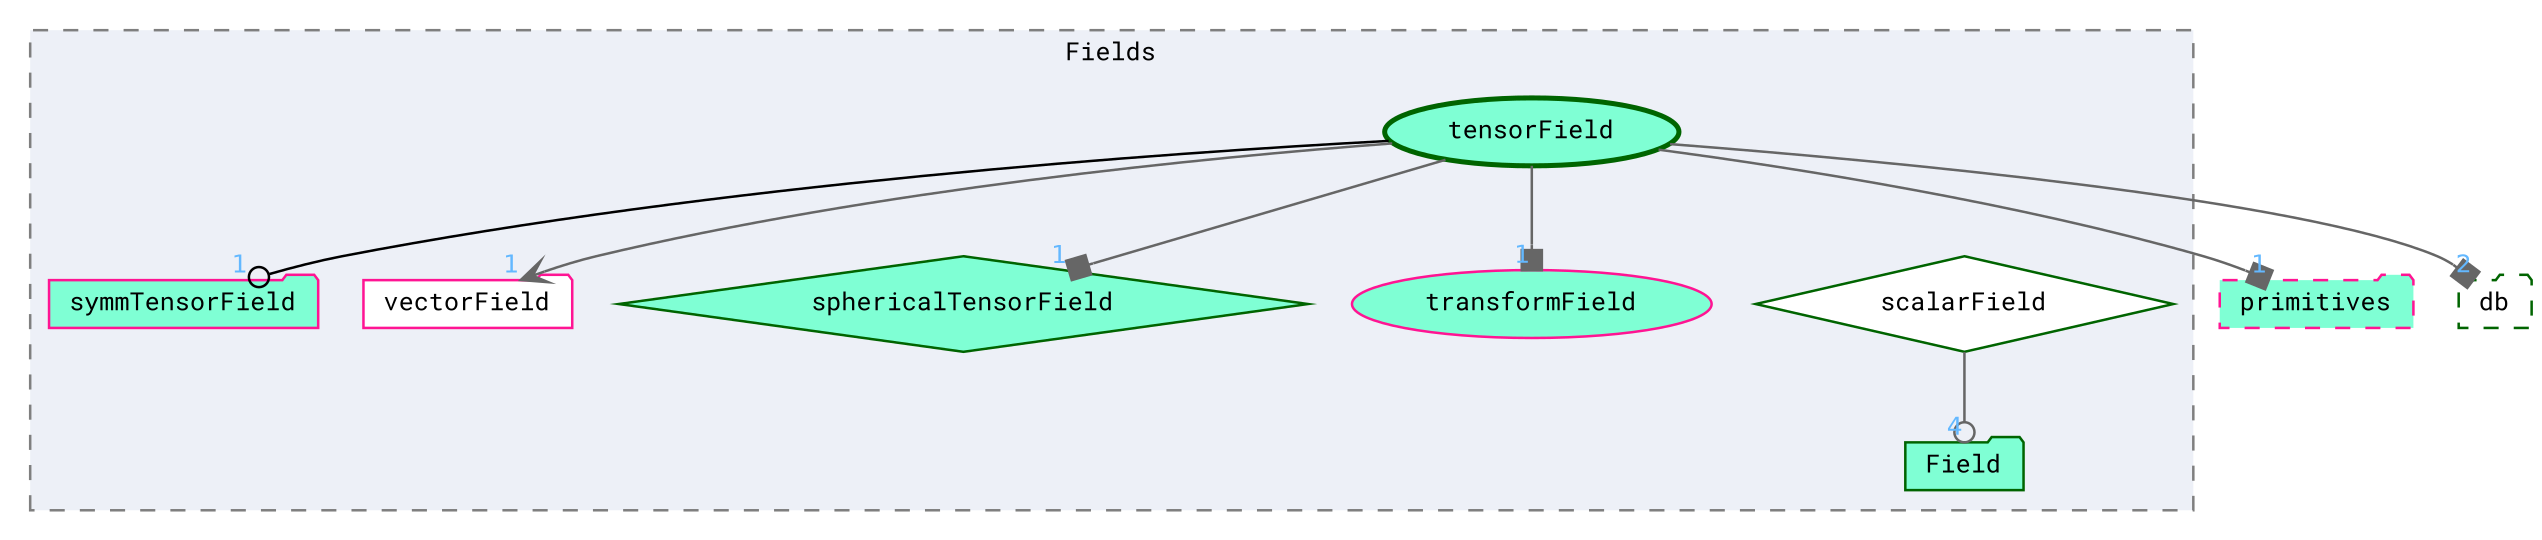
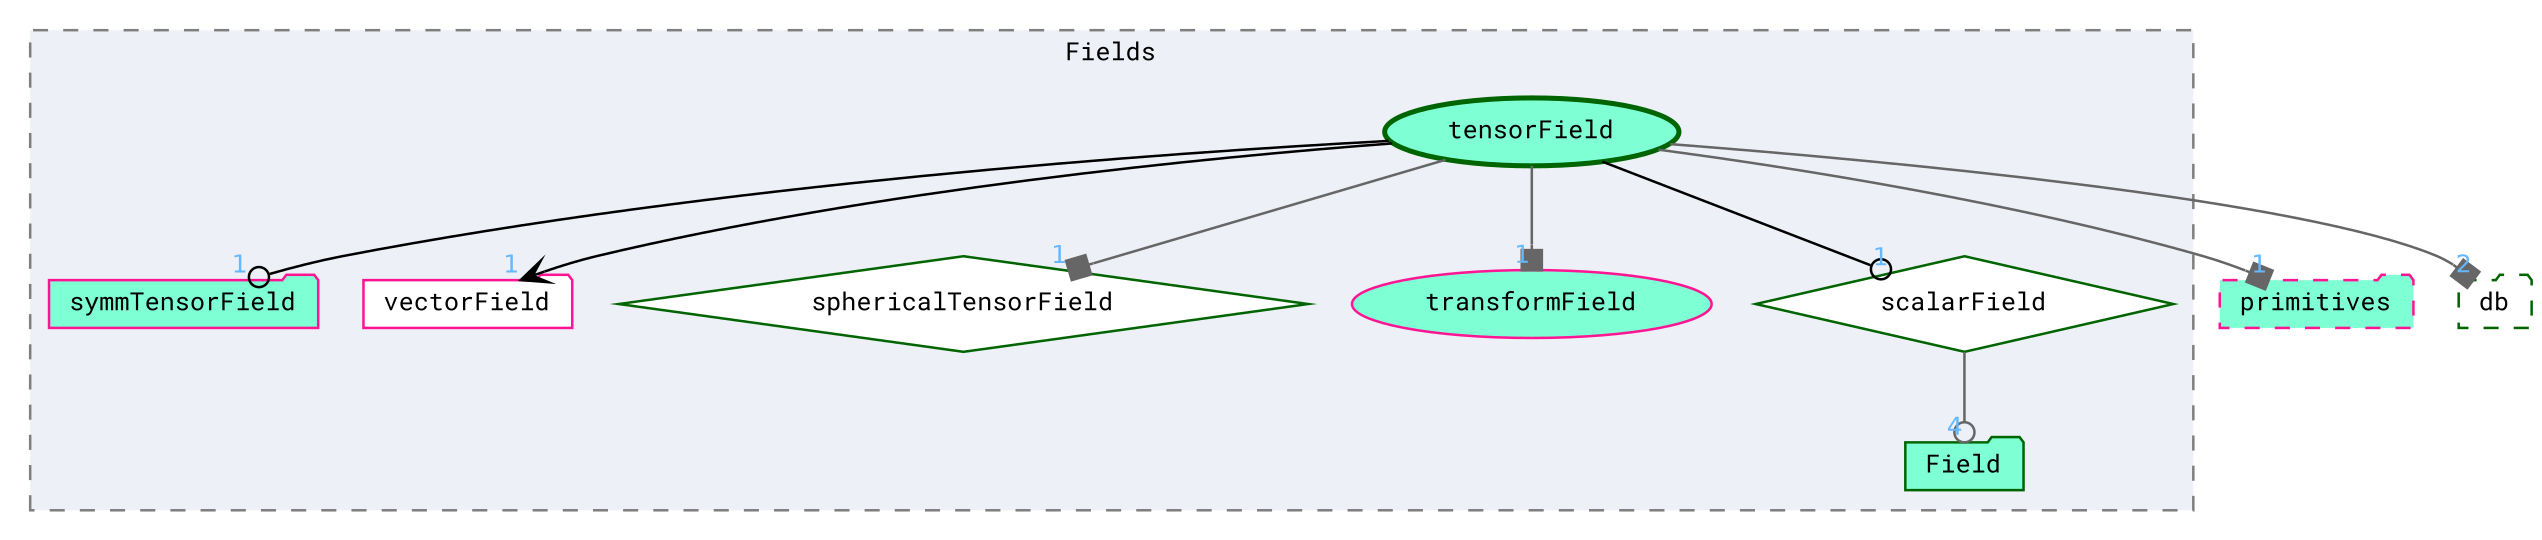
edge "tensorField" -> "vectorField": color gray40 -> black
edge "tensorField" -> "scalarField": added
node "sphericalTensorField": fillcolor aquamarine -> white
